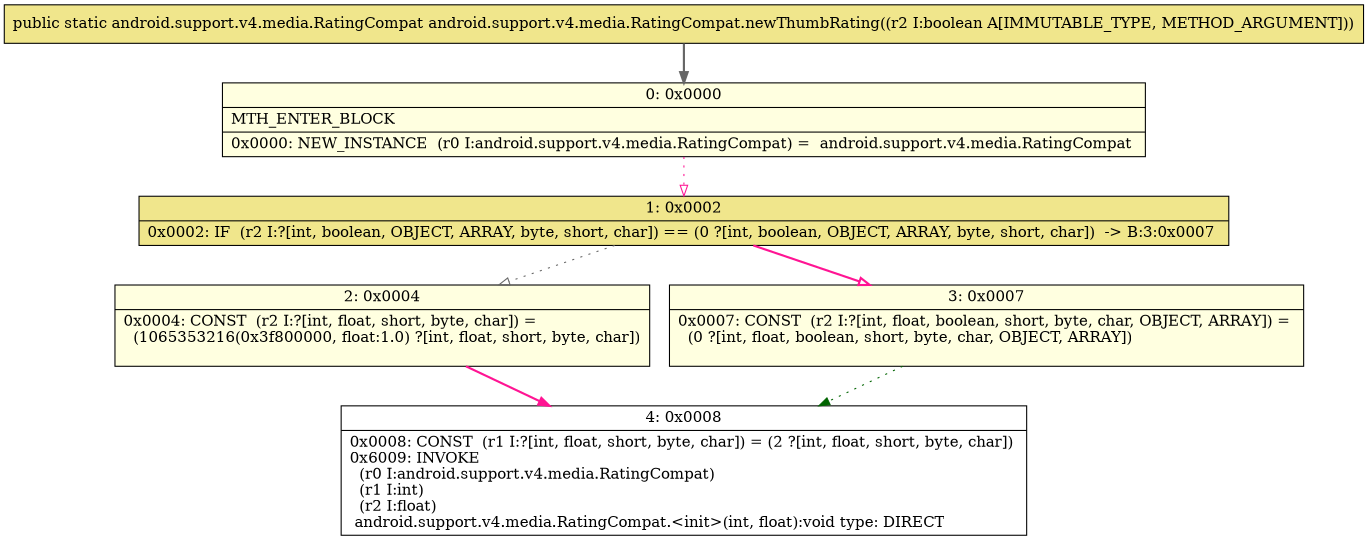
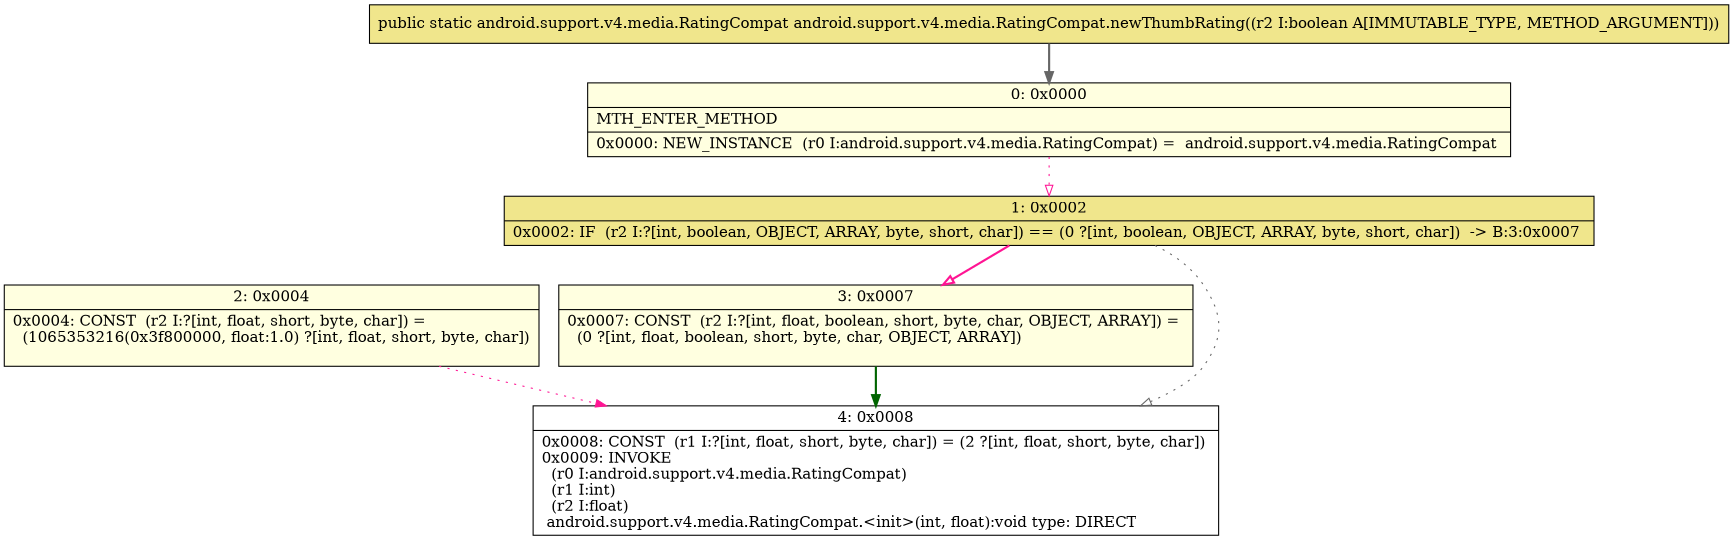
node "0: 0x0000": text "MTH_ENTER_BLOCK" -> "MTH_ENTER_METHOD"
edge "1: 0x0002" -> "2: 0x0004": now "1: 0x0002" -> "4: 0x0008"
edge "2: 0x0004" -> "4: 0x0008": style bold -> dotted
edge "3: 0x0007" -> "4: 0x0008": style dotted -> bold
node "4: 0x0008": text "0x6009: INVOKE" -> "0x0009: INVOKE"
